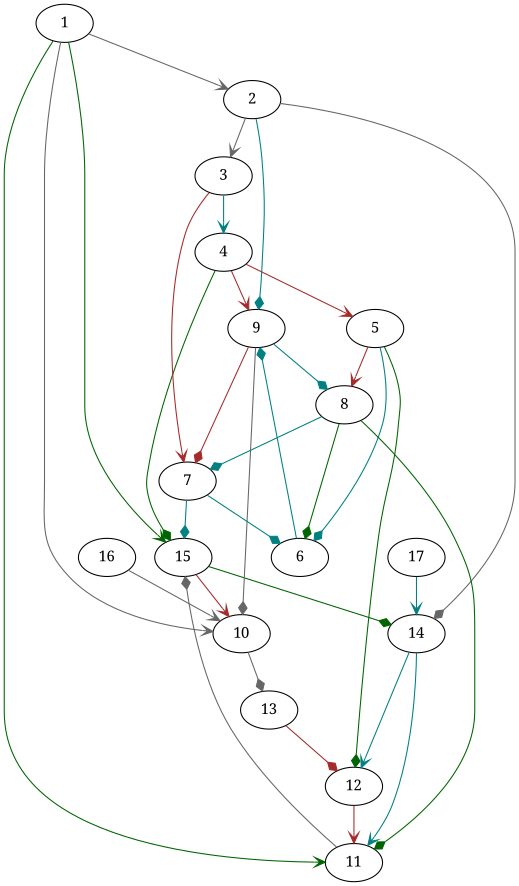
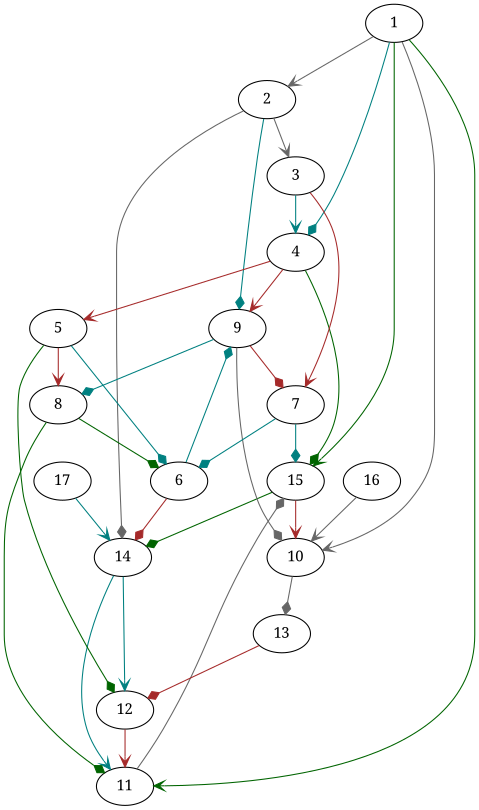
edge "1" -> "4": added
edge "8" -> "7": removed
edge "6" -> "14": added
